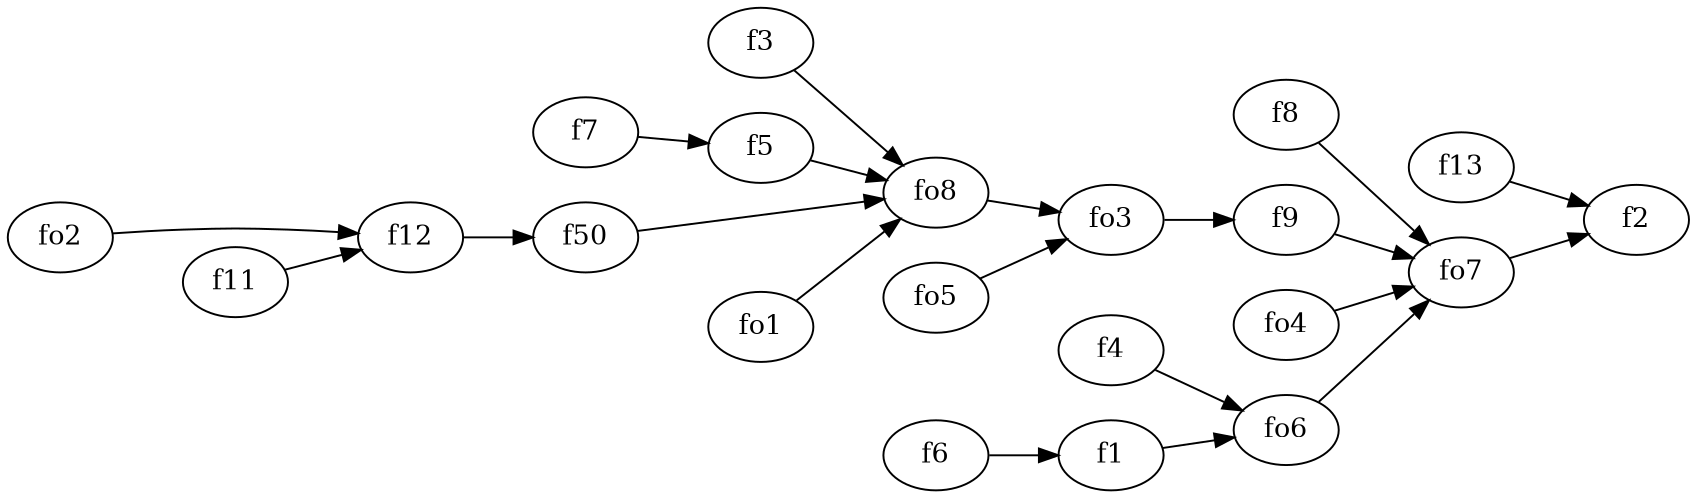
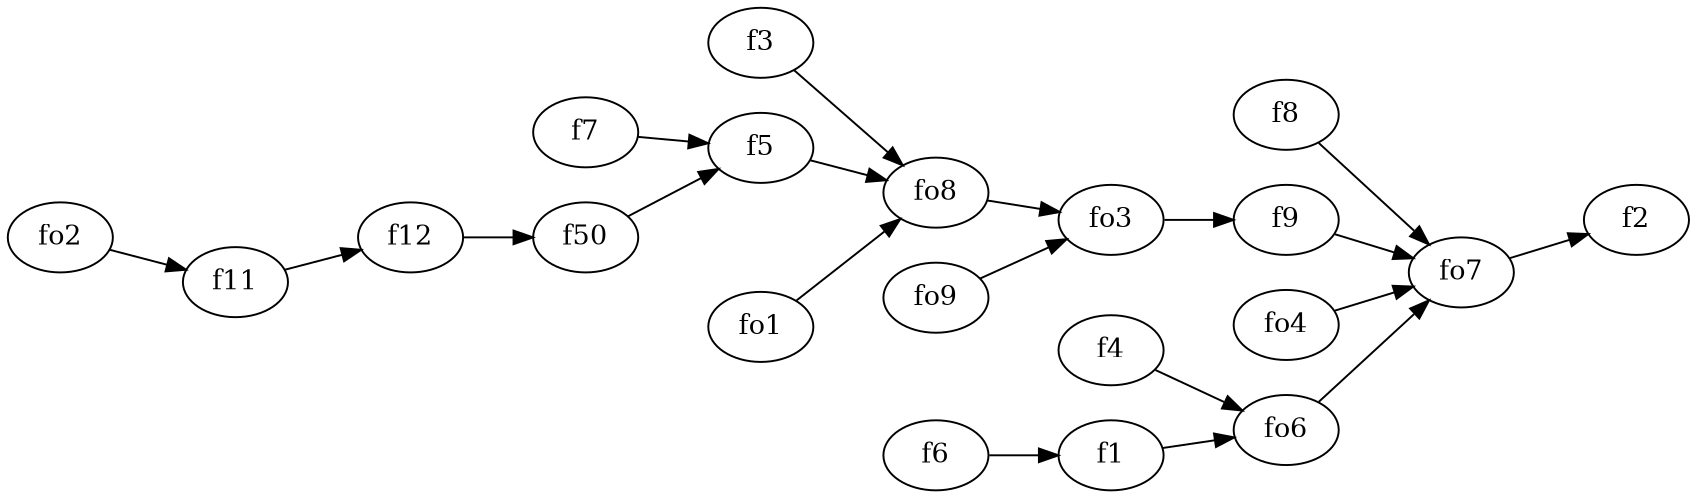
node "f13": removed
edge "f50" -> "fo8": now "f50" -> "f5"
edge "fo2" -> "f12": now "fo2" -> "f11"
node "fo5": label "fo5" -> "fo9"
